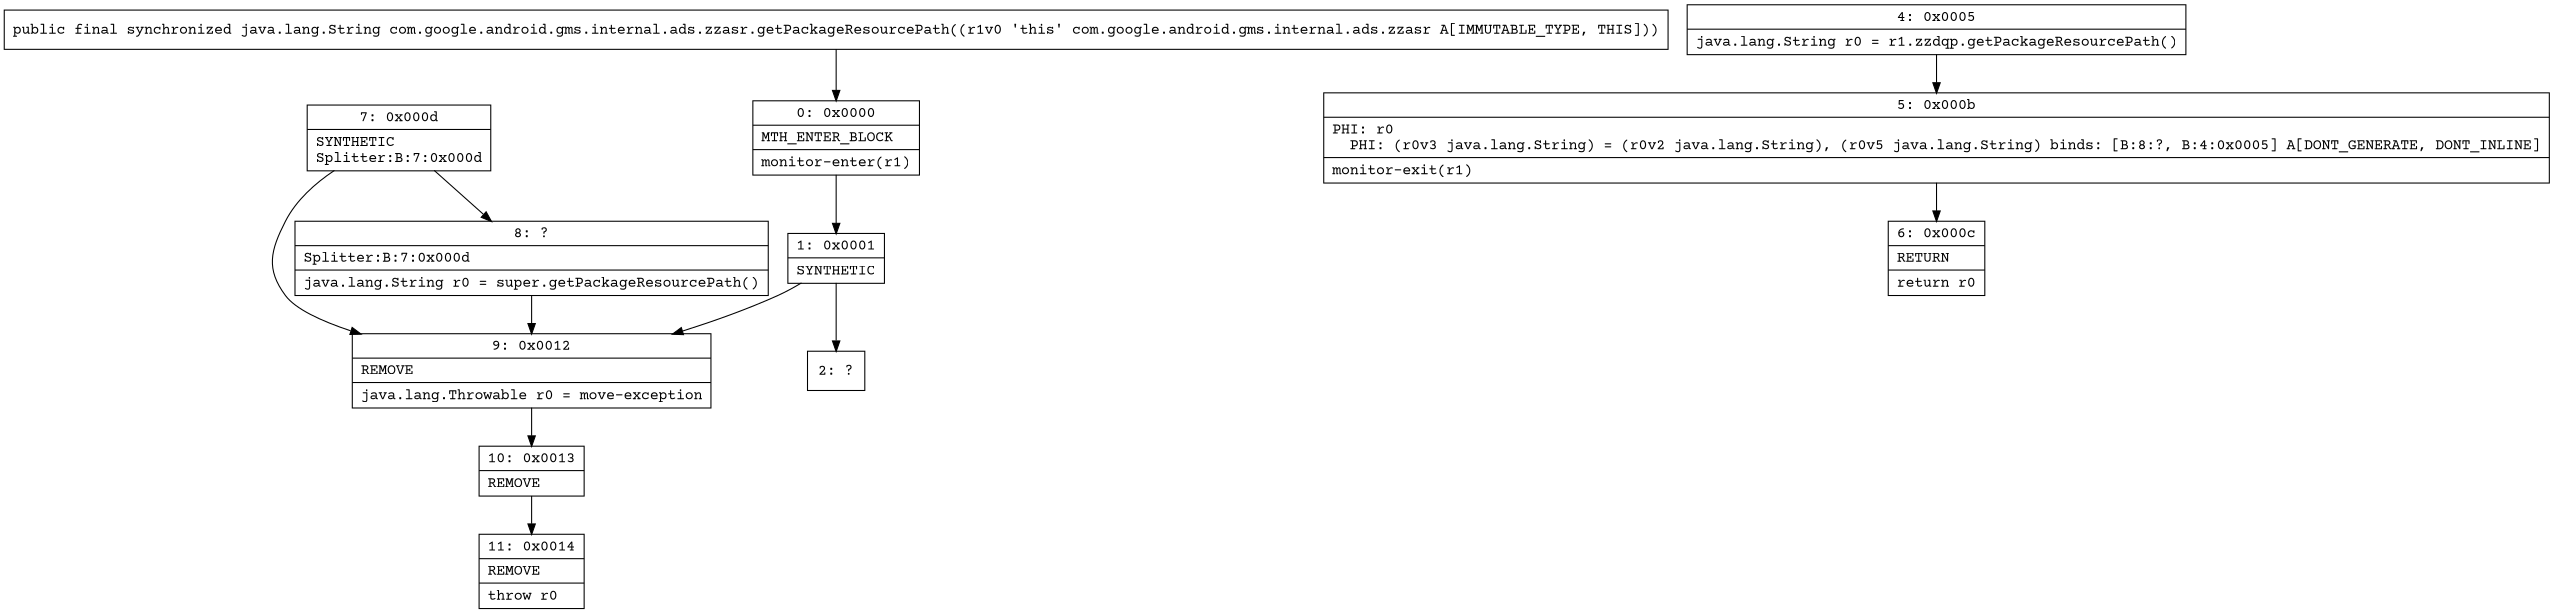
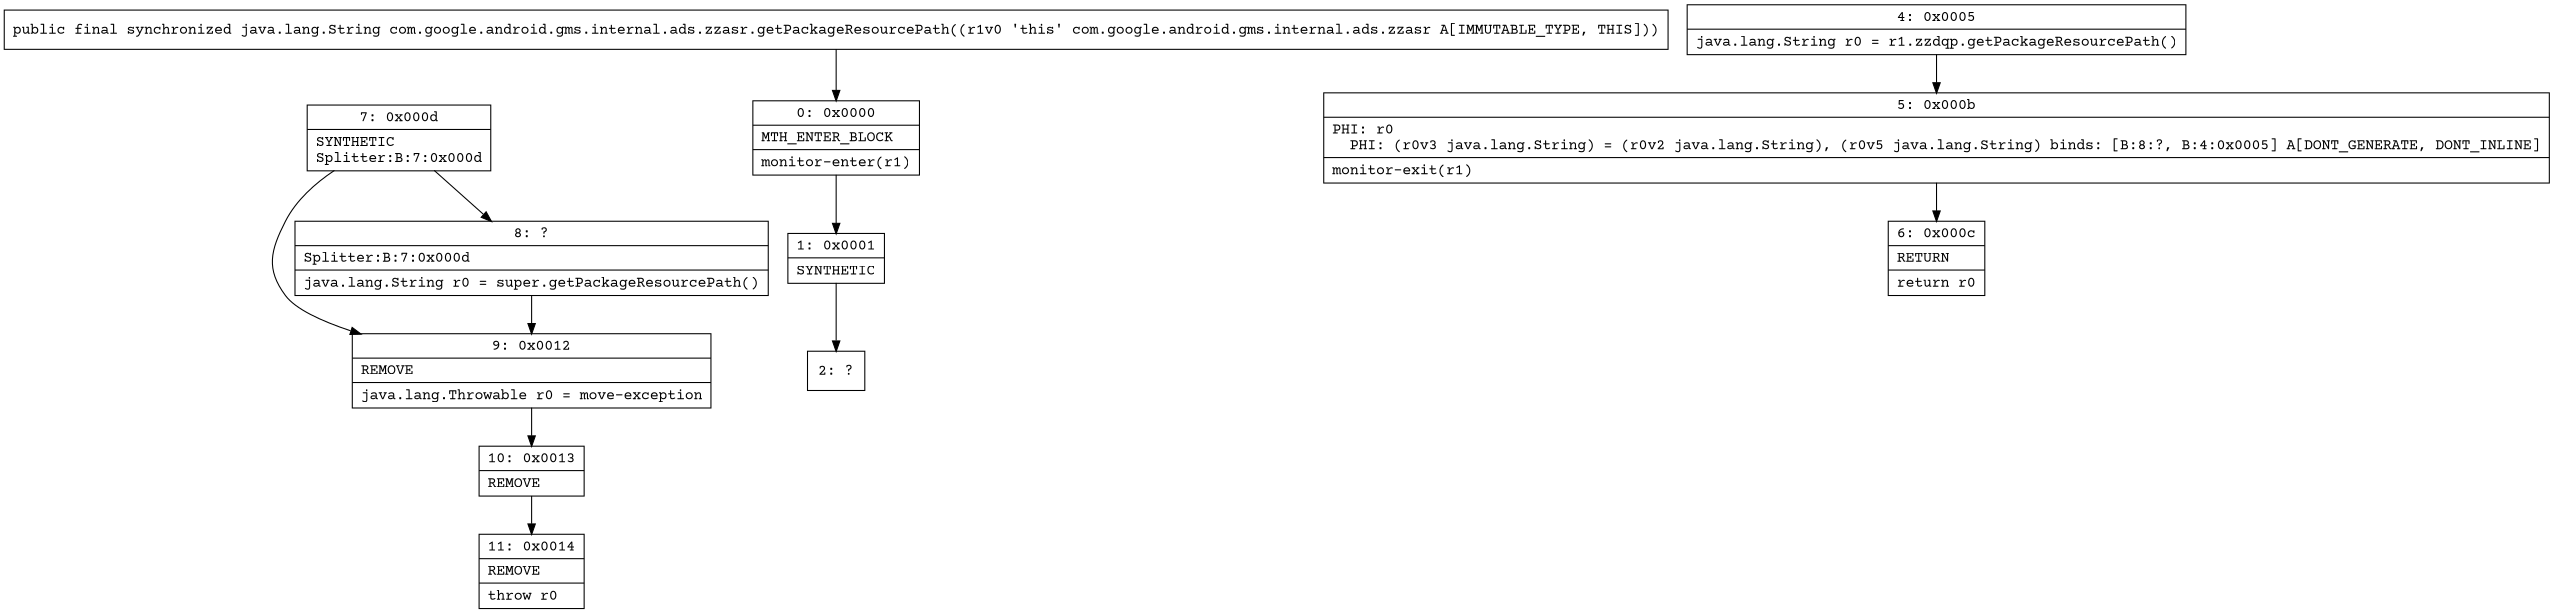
edge "1: 0x0001" -> "9: 0x0012": removed
